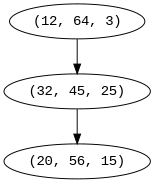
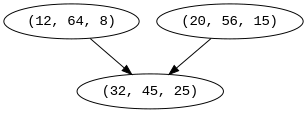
node "(12, 64, 3)": label "(12, 64, 3)" -> "(12, 64, 8)"
edge "(32, 45, 25)" -> "(20, 56, 15)": reversed
